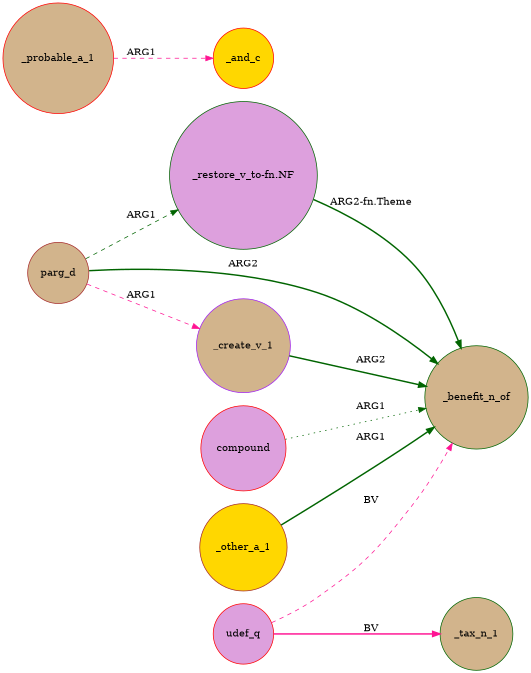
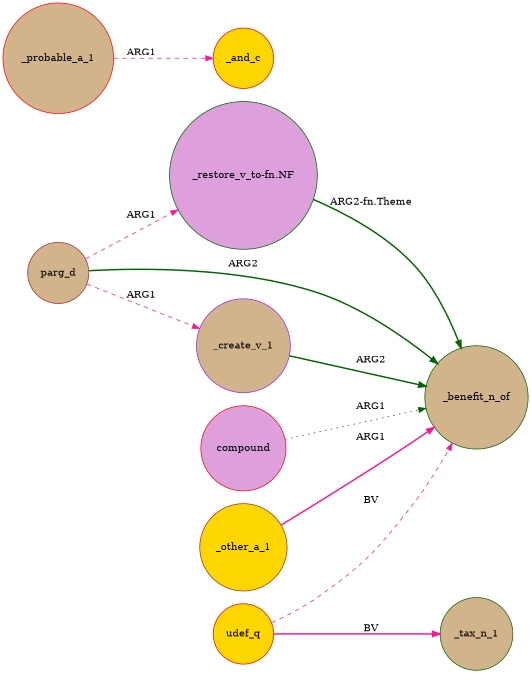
edge "parg_d" -> "_restore_v_to-fn.NF": color darkgreen -> deeppink
edge "_other_a_1" -> "_benefit_n_of": color darkgreen -> deeppink
node "udef_q": fillcolor plum -> gold
